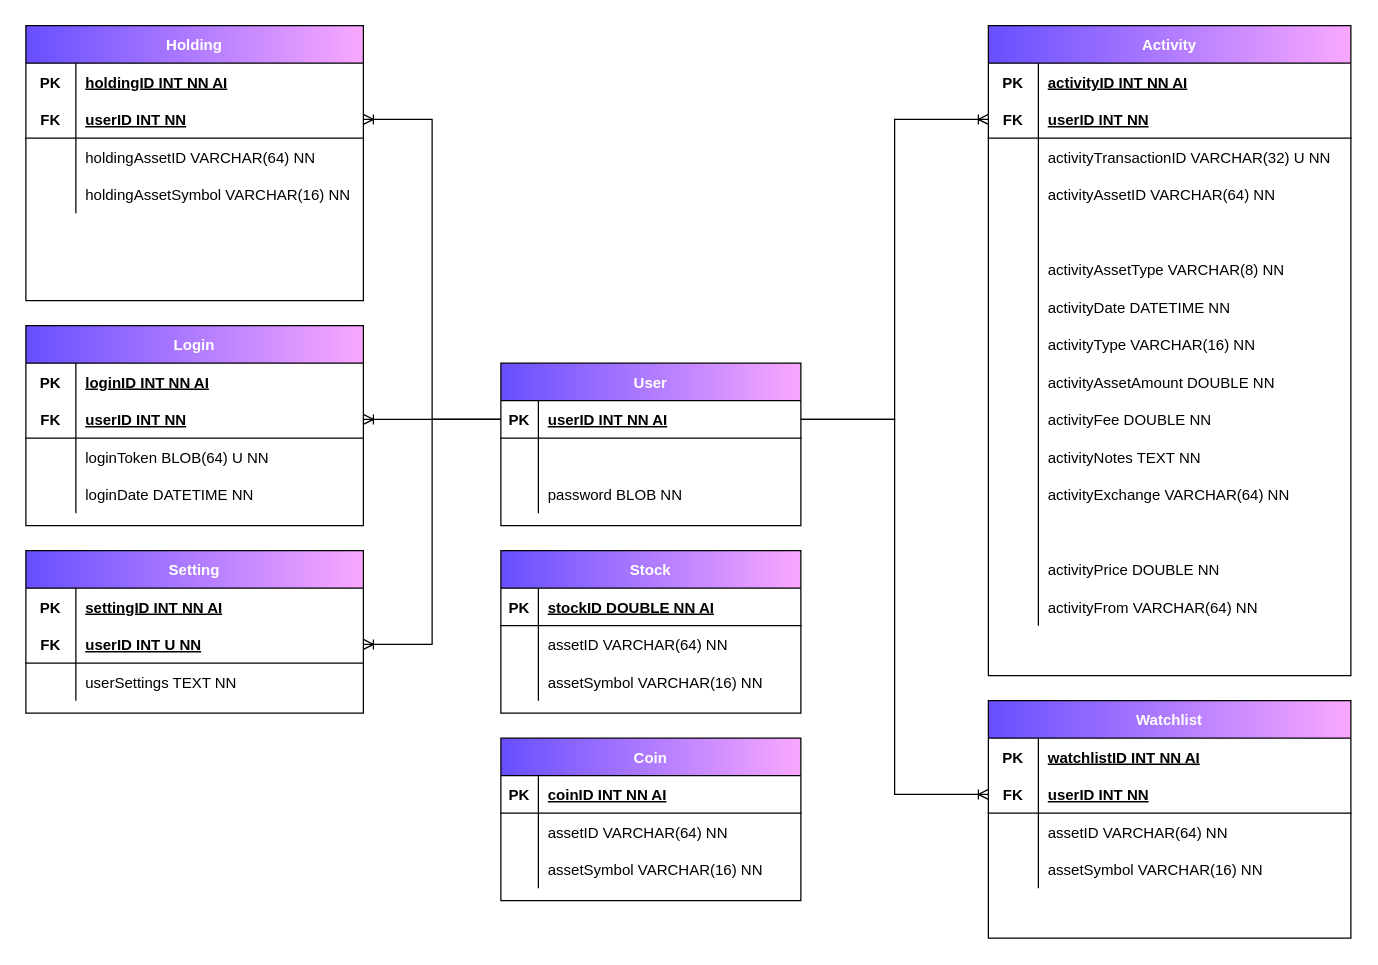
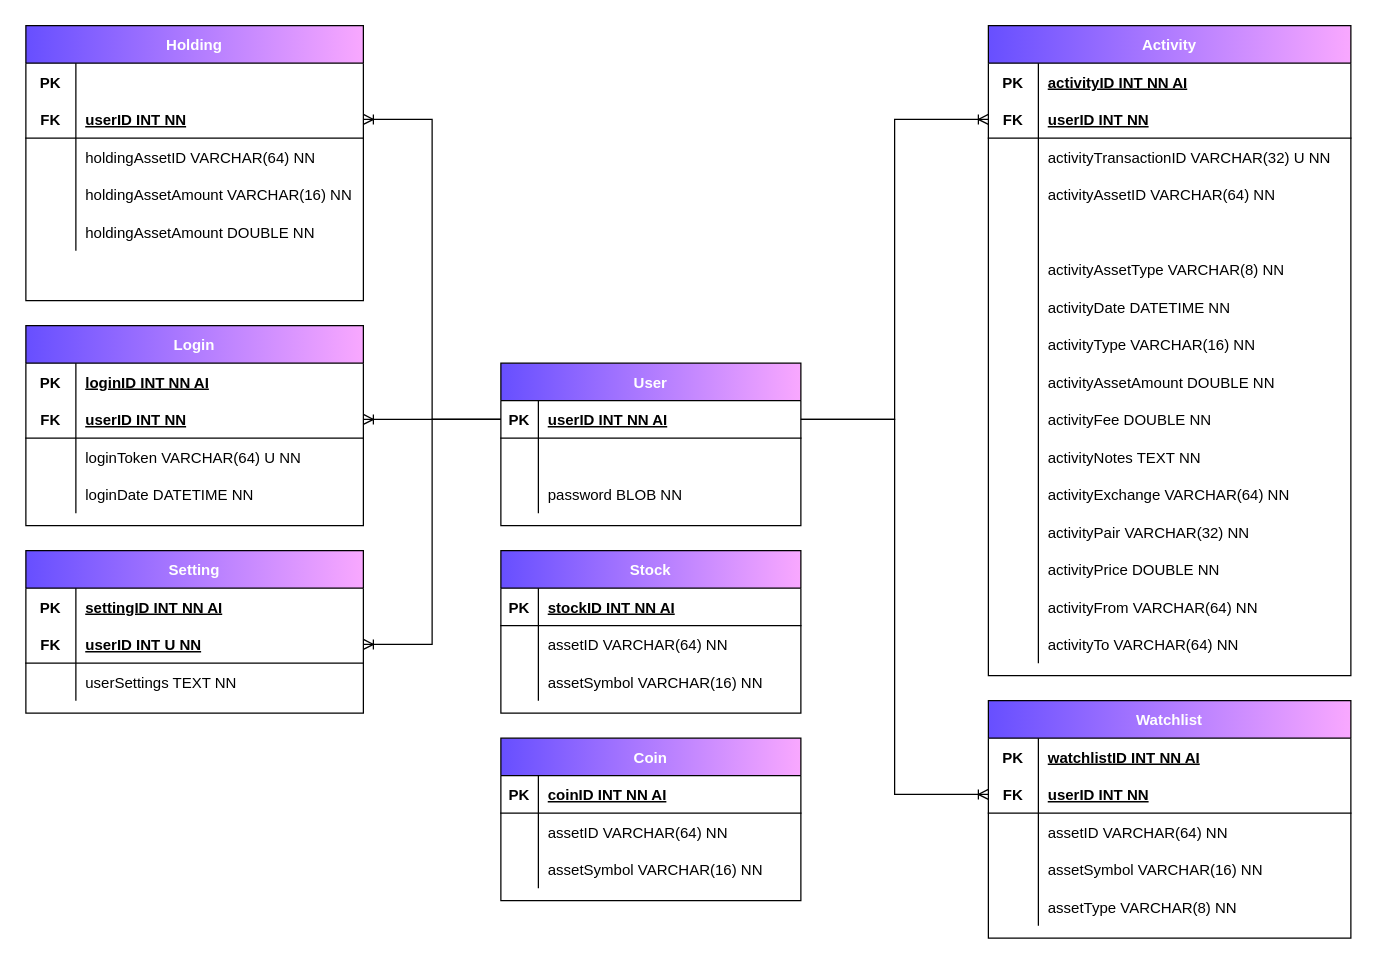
node "holdingID INT NN AI": removed
node "holdingAssetSymbol VARCHAR(16) NN": label "holdingAssetSymbol VARCHAR(16) NN" -> "holdingAssetAmount VARCHAR(16) NN"
node "holdingAssetAmount DOUBLE NN": added
node "loginToken BLOB(64) U NN": label "loginToken BLOB(64) U NN" -> "loginToken VARCHAR(64) U NN"
node "activityPair VARCHAR(32) NN": added
node "stockID DOUBLE NN AI": label "stockID DOUBLE NN AI" -> "stockID INT NN AI"
node "activityTo VARCHAR(64) NN": added
node "assetType VARCHAR(8) NN": added
